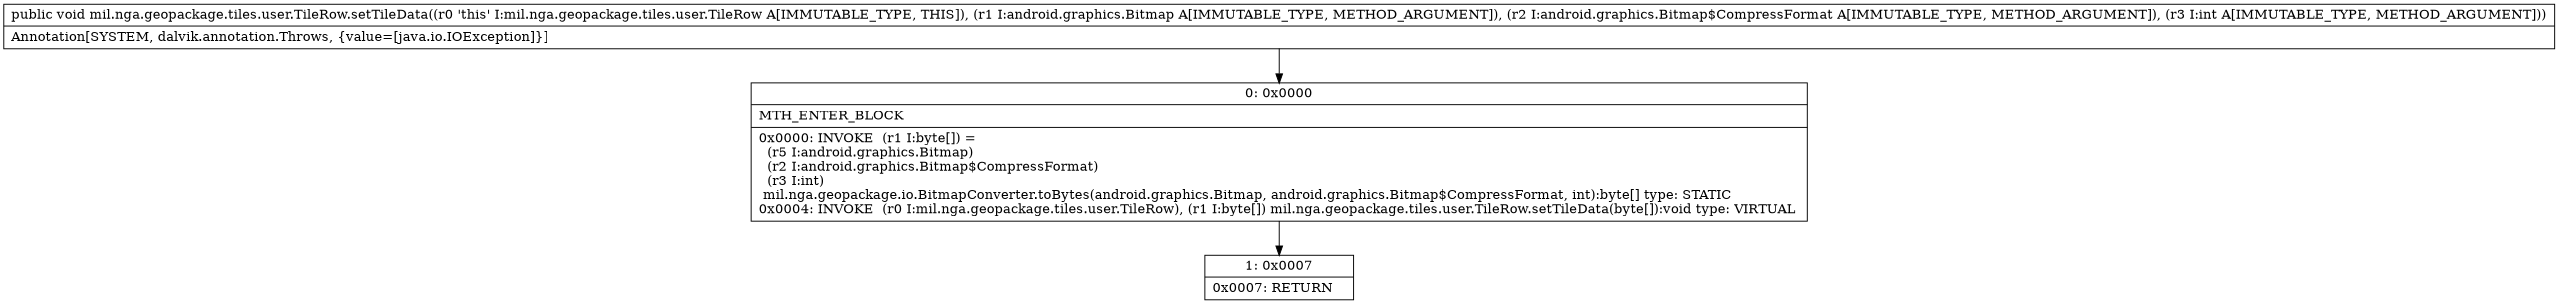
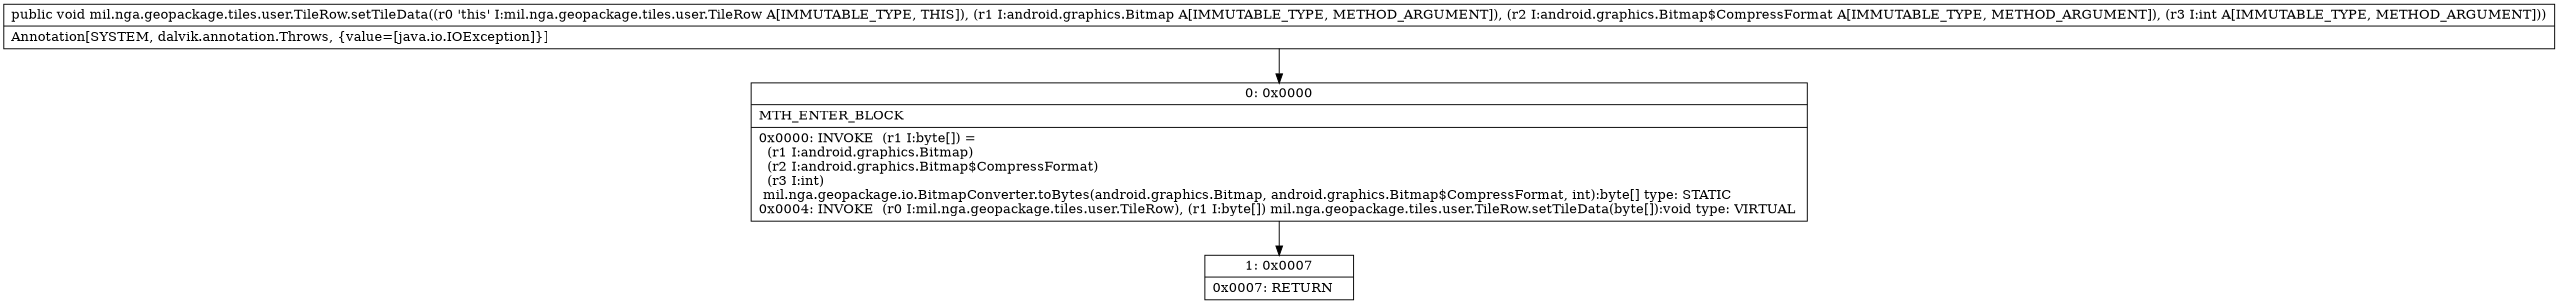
node "0: 0x0000": text "(r5 I:android.graphics.Bitmap)" -> "(r1 I:android.graphics.Bitmap)"
